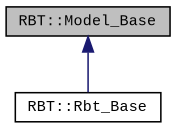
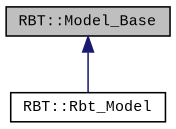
node "RBT::Rbt_Base": label "RBT::Rbt_Base" -> "RBT::Rbt_Model"
